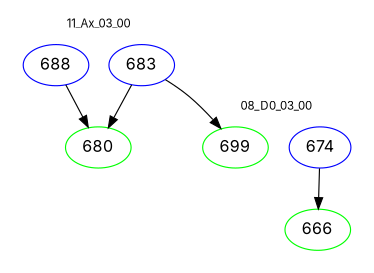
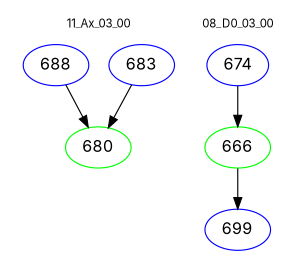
edge "683" -> "699": now "666" -> "699"
node "699": color green -> blue
